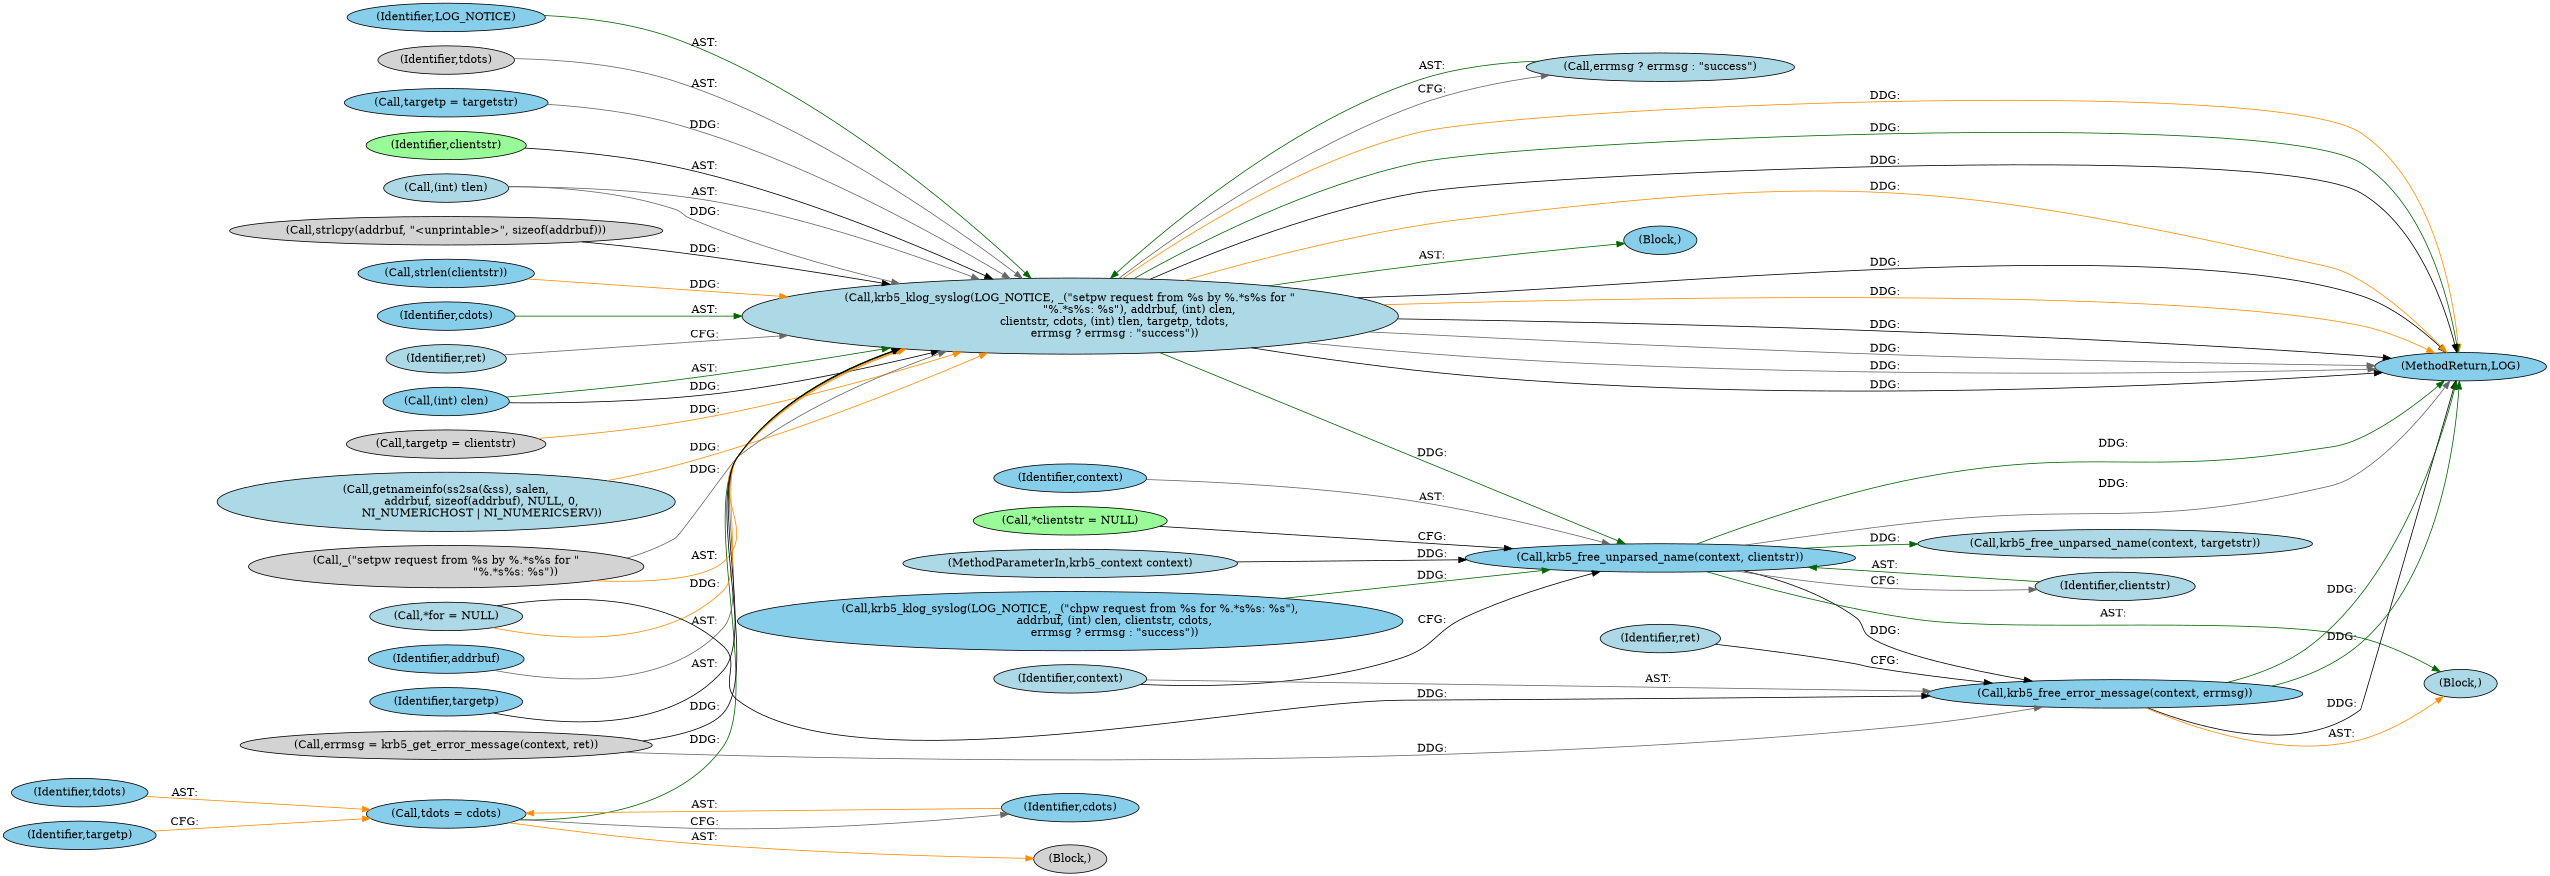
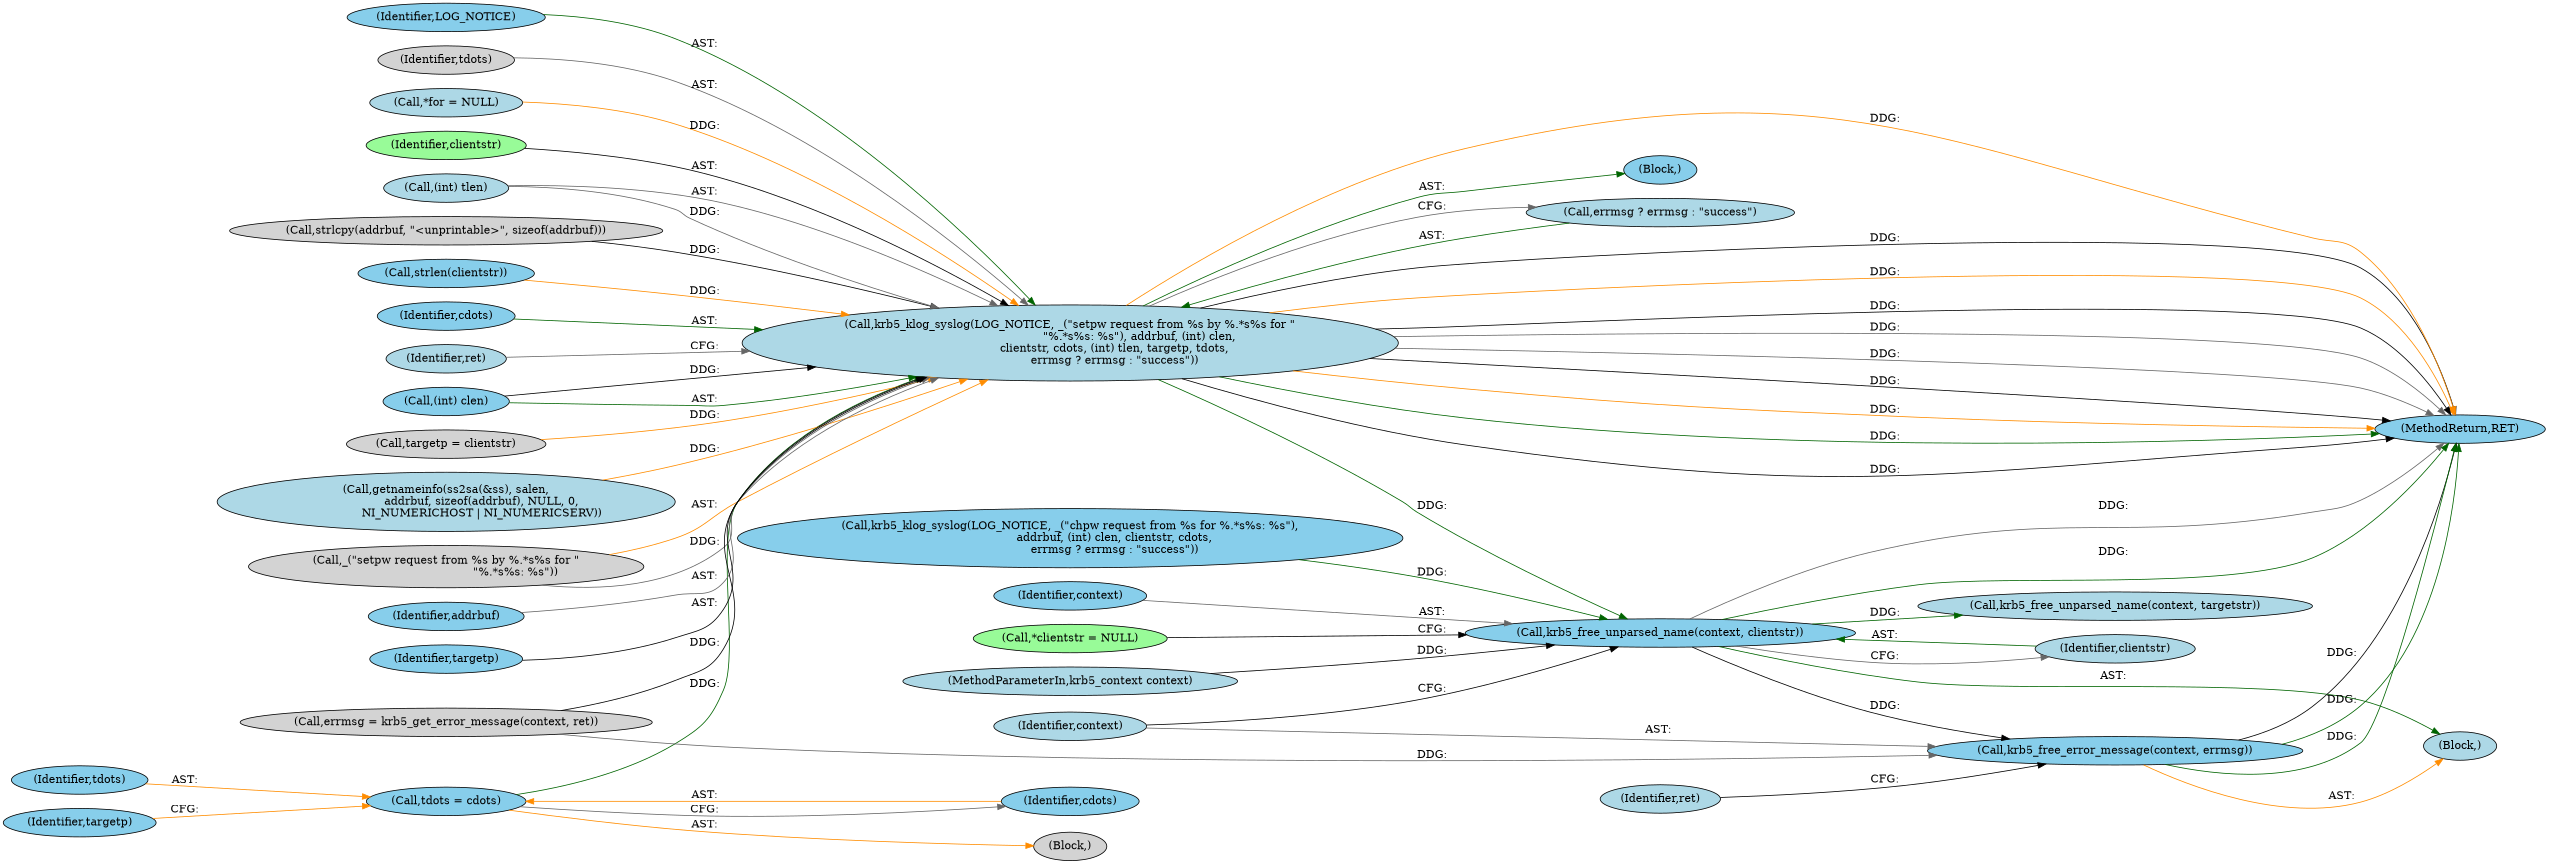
node "(Call,targetp = targetstr)": removed
node "(MethodReturn,LOG)": label "(MethodReturn,LOG)" -> "(MethodReturn,RET)"
edge "(Call,*for = NULL)" -> "(Call,krb5_free_error_message(context, errmsg))": removed, label "DDG:"
